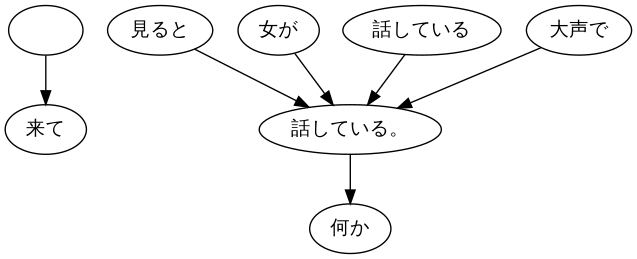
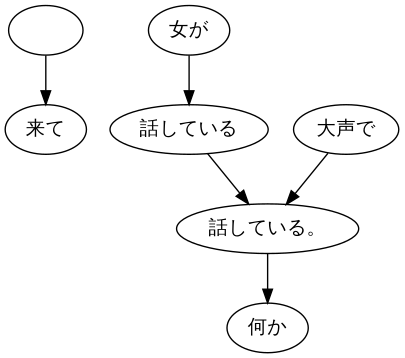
node "見ると": removed
edge "女が" -> "話している。": now "女が" -> "話している"
